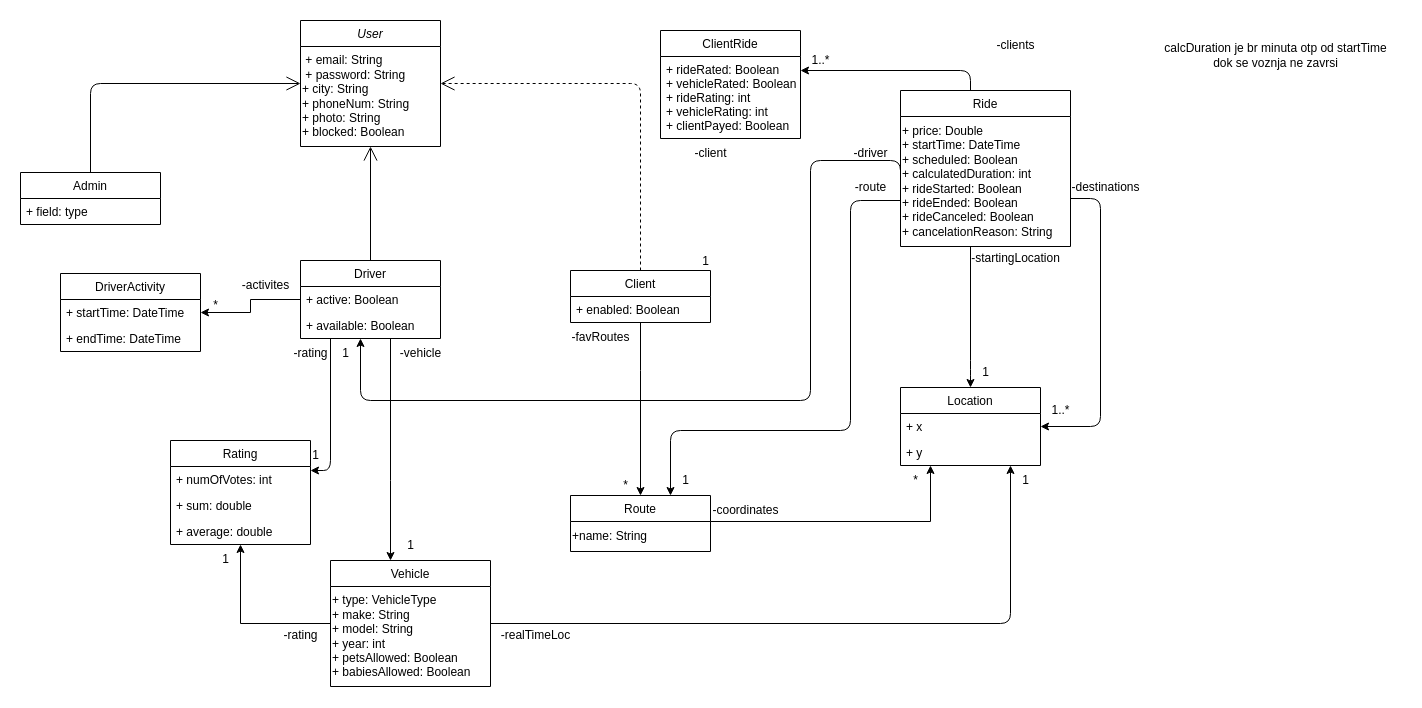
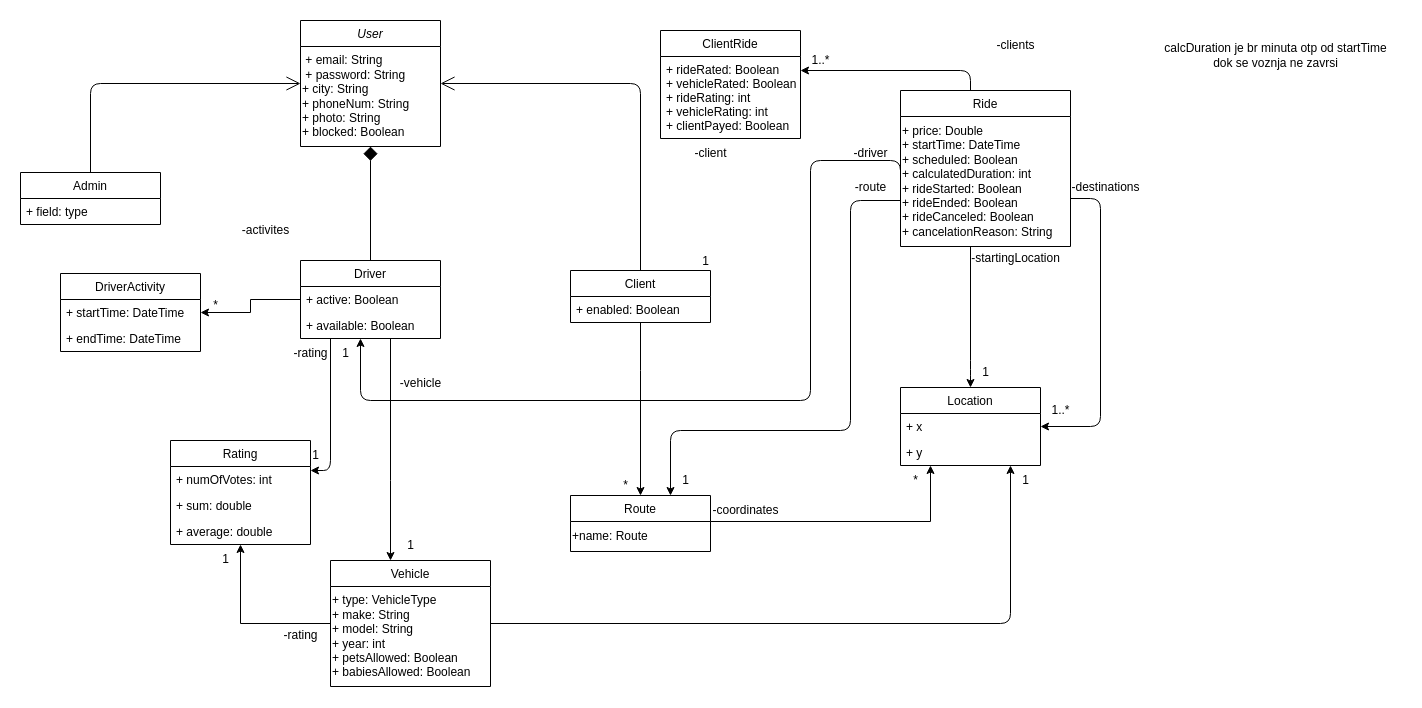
edge "Client" -> "User": style dashed -> solid
edge "Driver" -> "User": arrowhead open -> diamond
node "-activites": moved (266, 286) -> (266, 231)
node "-favRoutes": removed
node "-vehicle": moved (421, 354) -> (421, 384)
node "+name: String": label "+name: String" -> "+name: Route"
node "-realTimeLoc": removed
